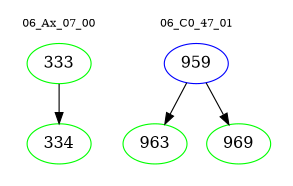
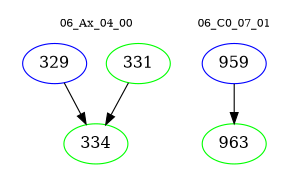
cluster "06_Ax_07_00": label "06_Ax_07_00" -> "06_Ax_04_00"
cluster "06_C0_47_01": label "06_C0_47_01" -> "06_C0_07_01"
node "329": added
node "333": label "333" -> "331"
node "969": removed
